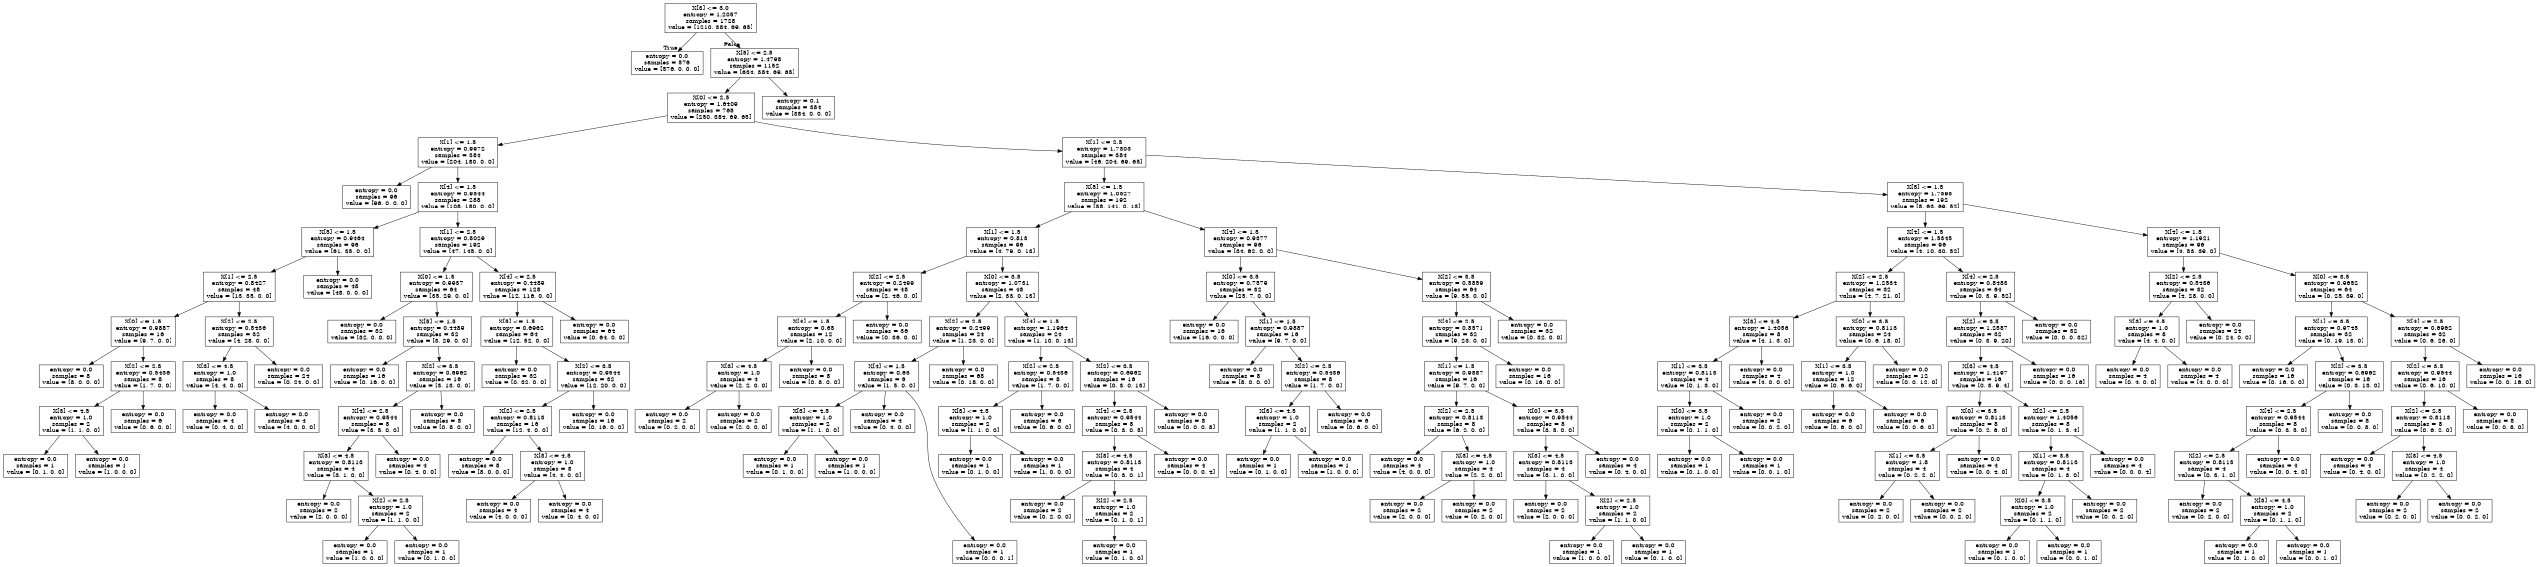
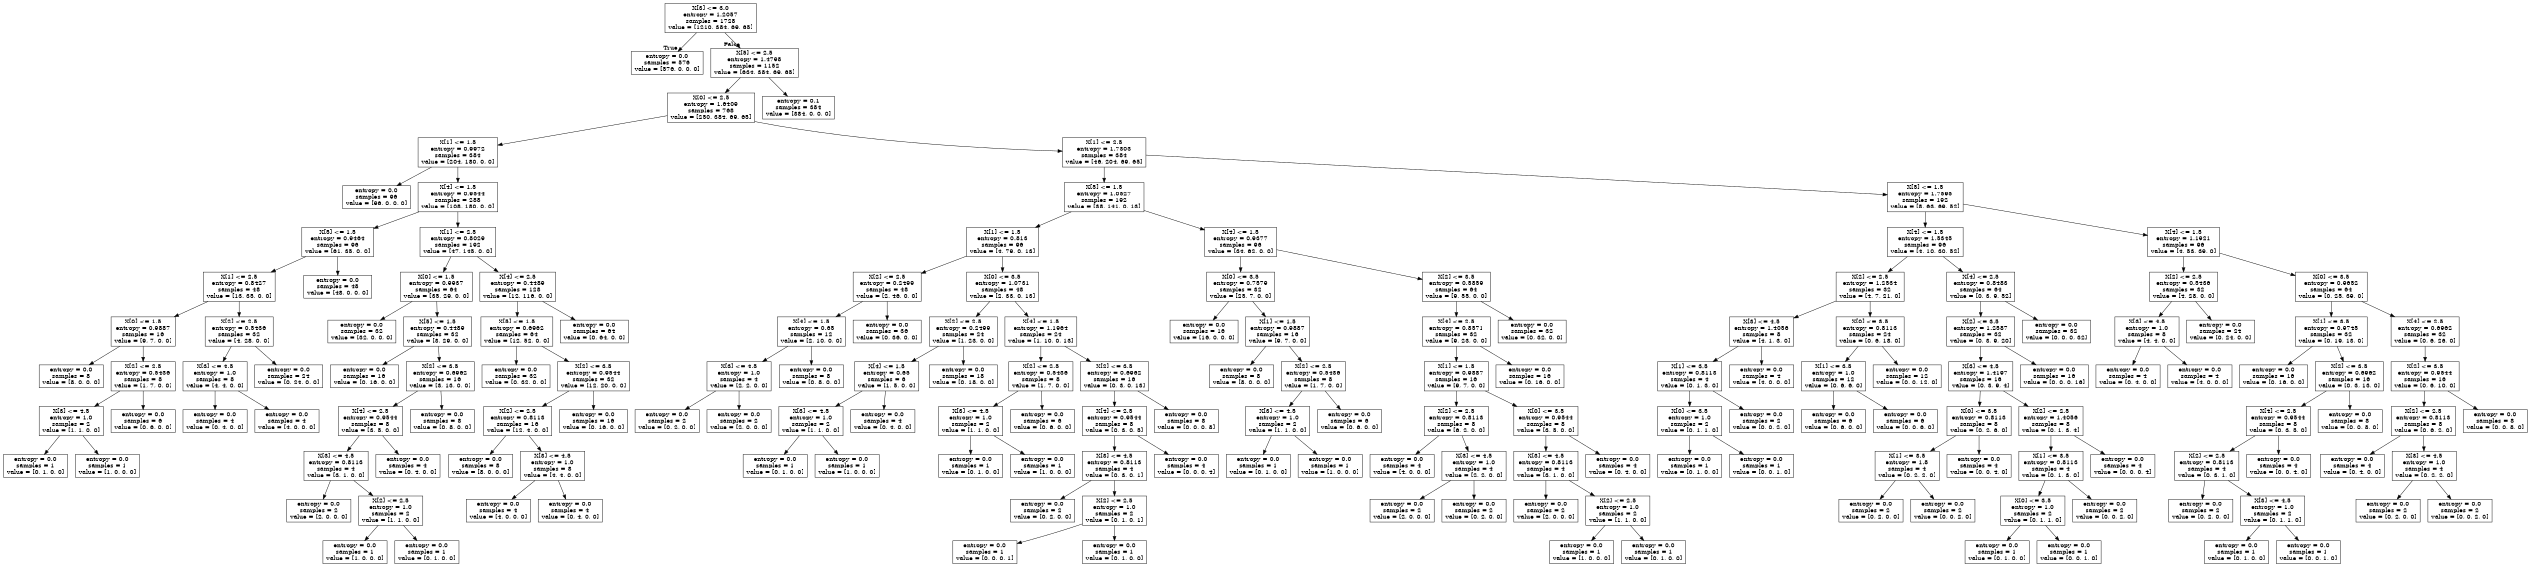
node "entropy = 0.0 samples = 68 value = [0, 18, 0, 0]": label "entropy = 0.0 samples = 68 value = [0, 18, 0, 0]" -> "entropy = 0.0 samples = 18 value = [0, 18, 0, 0]"
node "entropy = 0.0 samples = 16 value = [0, 0, 16, 0]": removed
edge "X[4] <= 1.5 entropy = 0.65 samples = 6 value = [1, 5, 0, 0]" -> "entropy = 0.0 samples = 1 value = [0, 0, 0, 1]": now "X[2] <= 2.5 entropy = 1.0 samples = 2 value = [0, 1, 0, 1]" -> "entropy = 0.0 samples = 1 value = [0, 0, 0, 1]"
